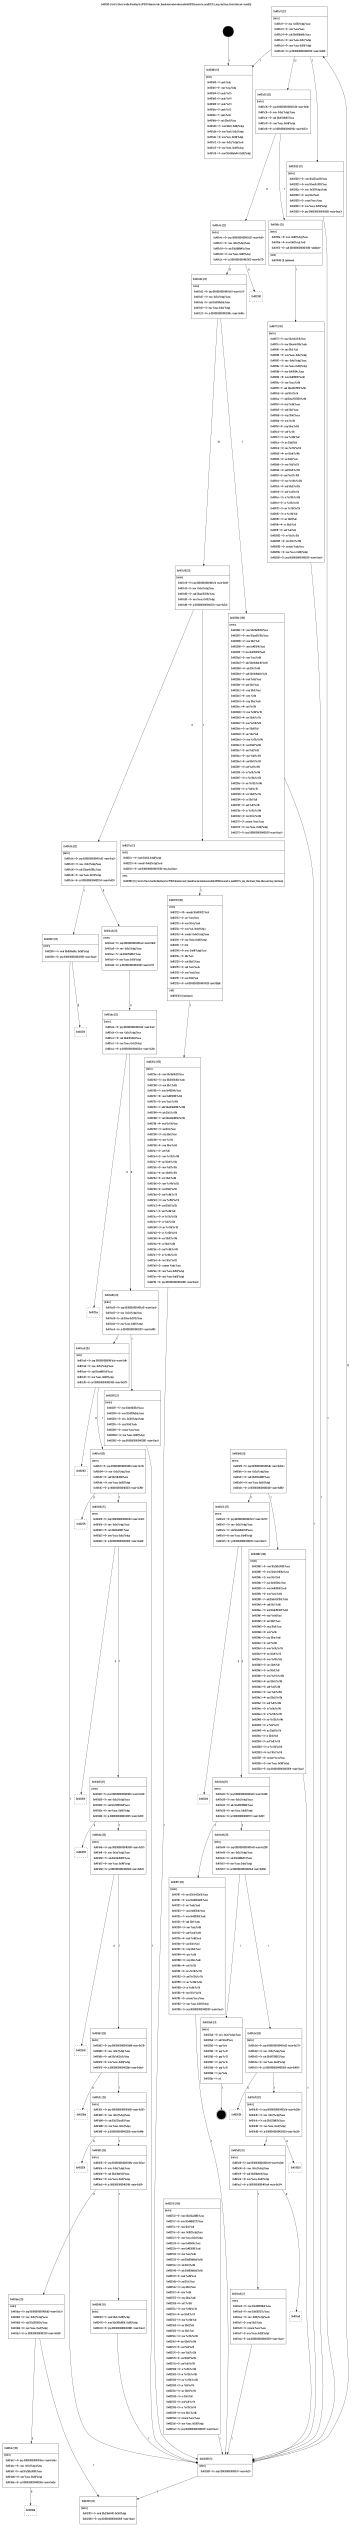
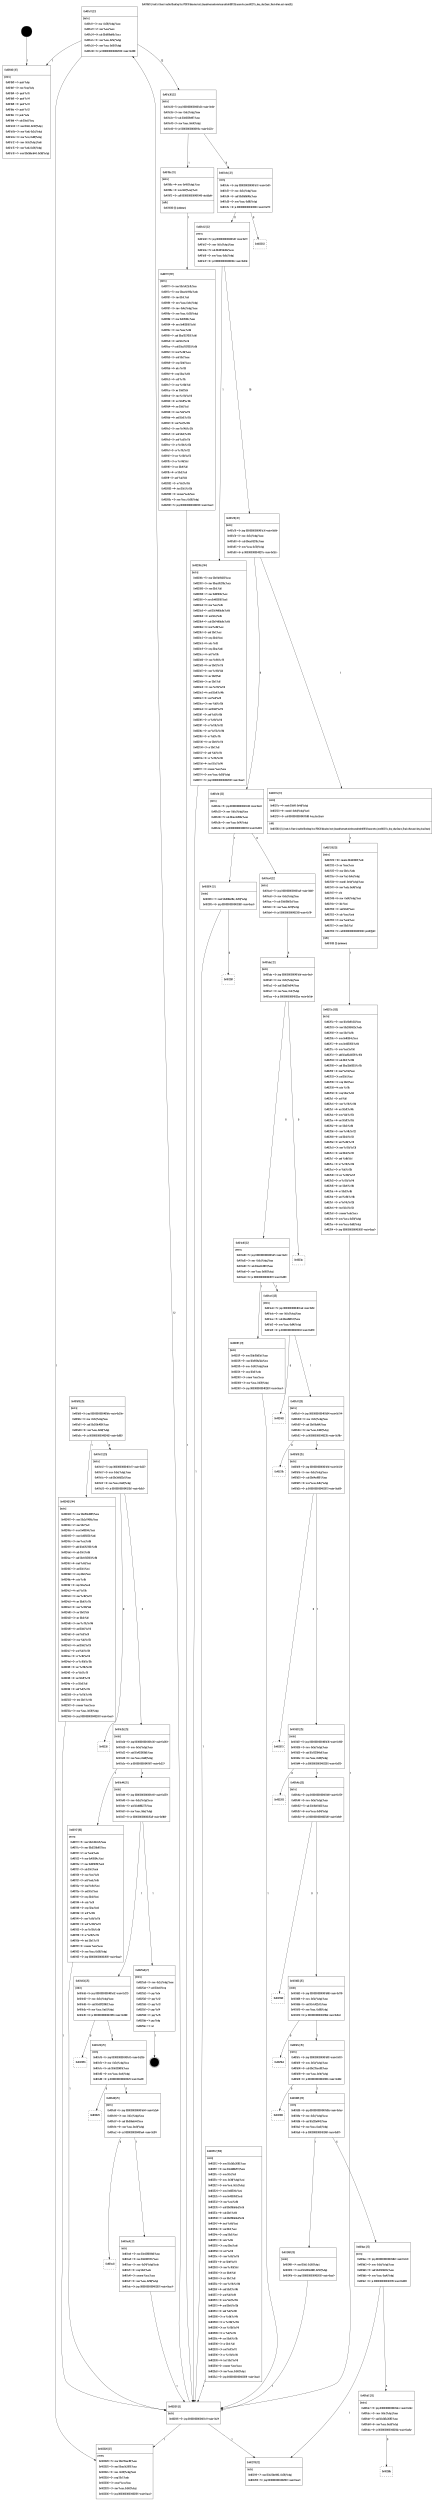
edge "0x402020 [27]" -> "0x402691 [5]": reversed
